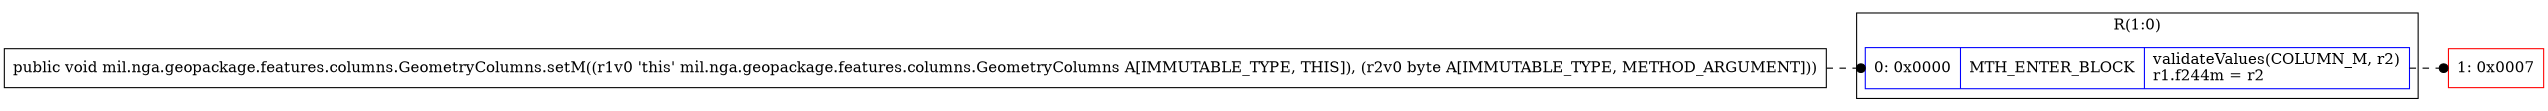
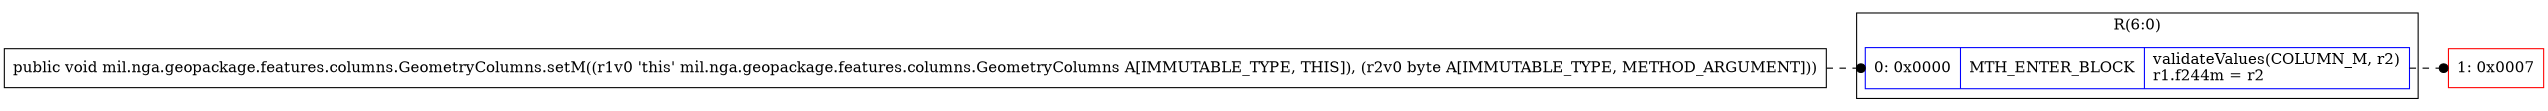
cluster "R(1:0)": label "R(1:0)" -> "R(6:0)"
